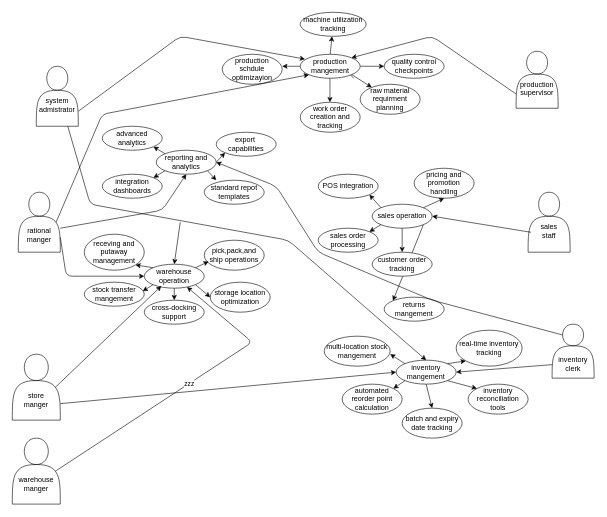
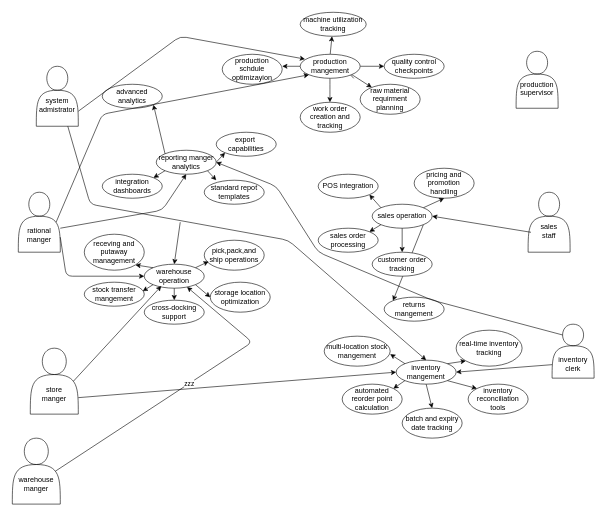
edge "production supervisor" -> "production mangement": removed
node "advanced analytics": moved (132, 138) -> (132, 96)
node "reporting and analytics": label "reporting and analytics" -> "reporting manger analytics"
node "store manger": moved (36, 387) -> (54, 381)
